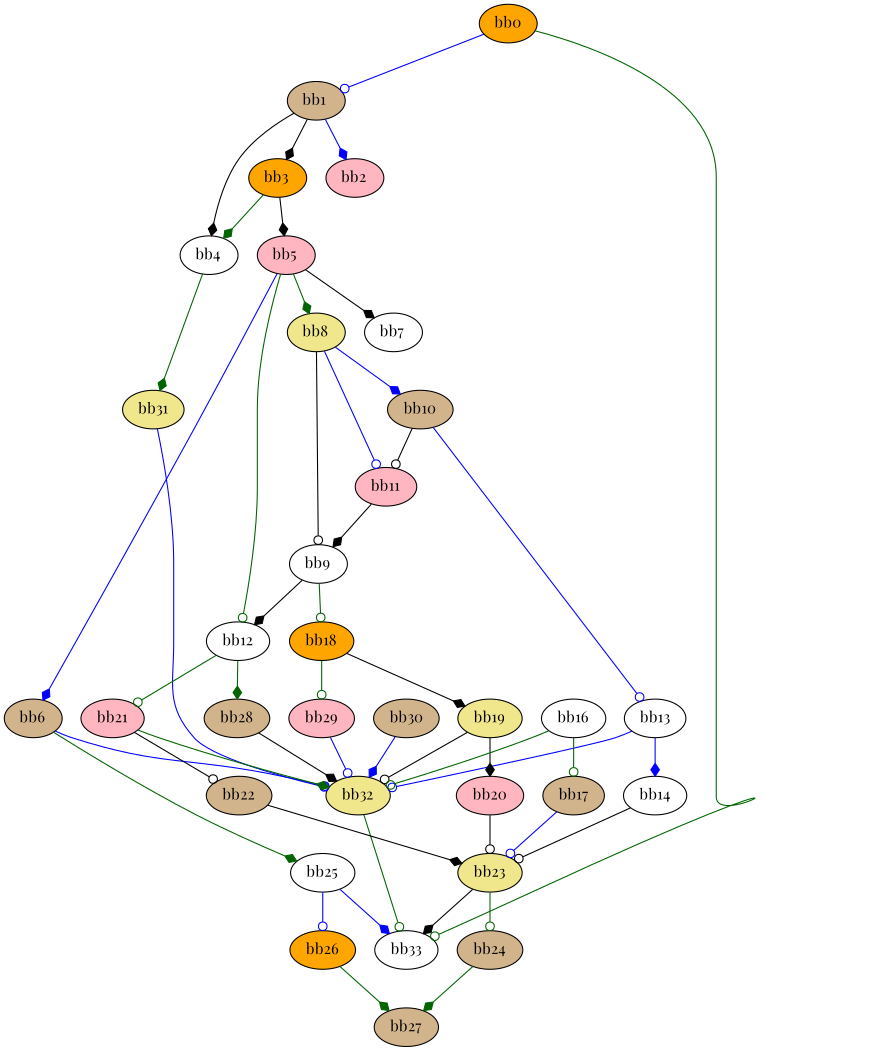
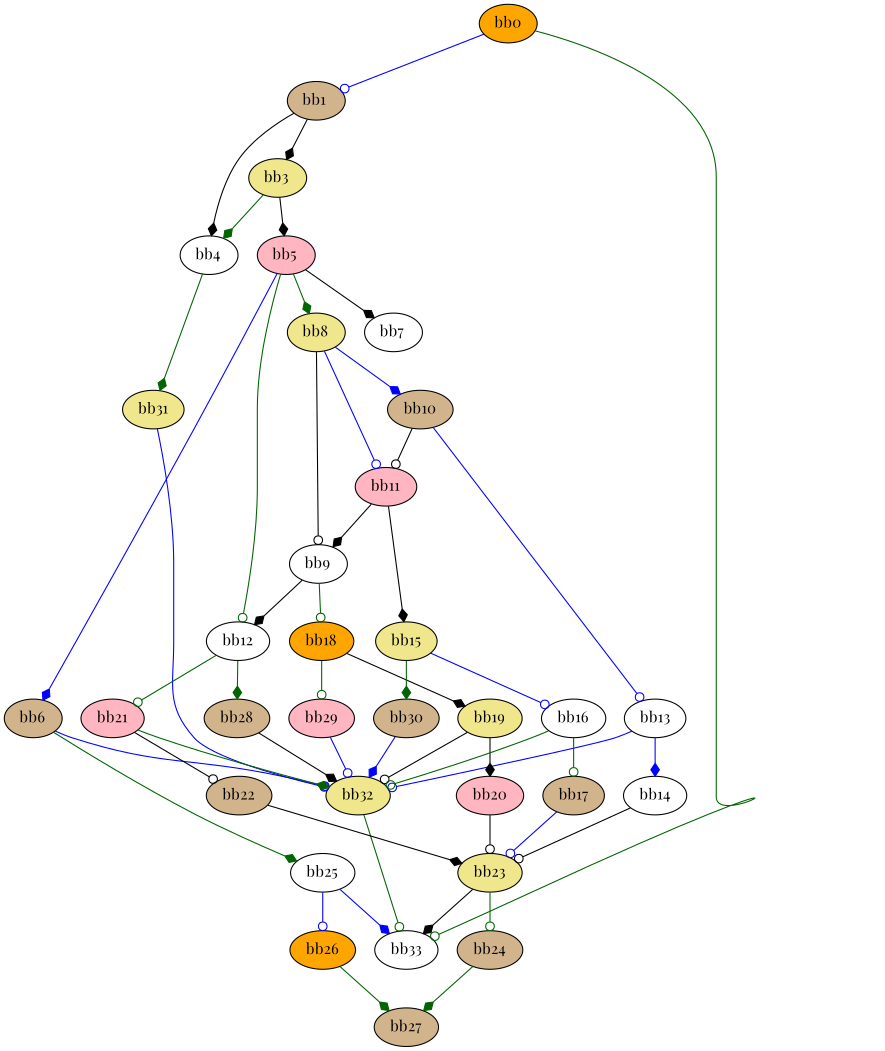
node "bb3": fillcolor orange -> khaki
node "bb2": removed
node "bb15": added
